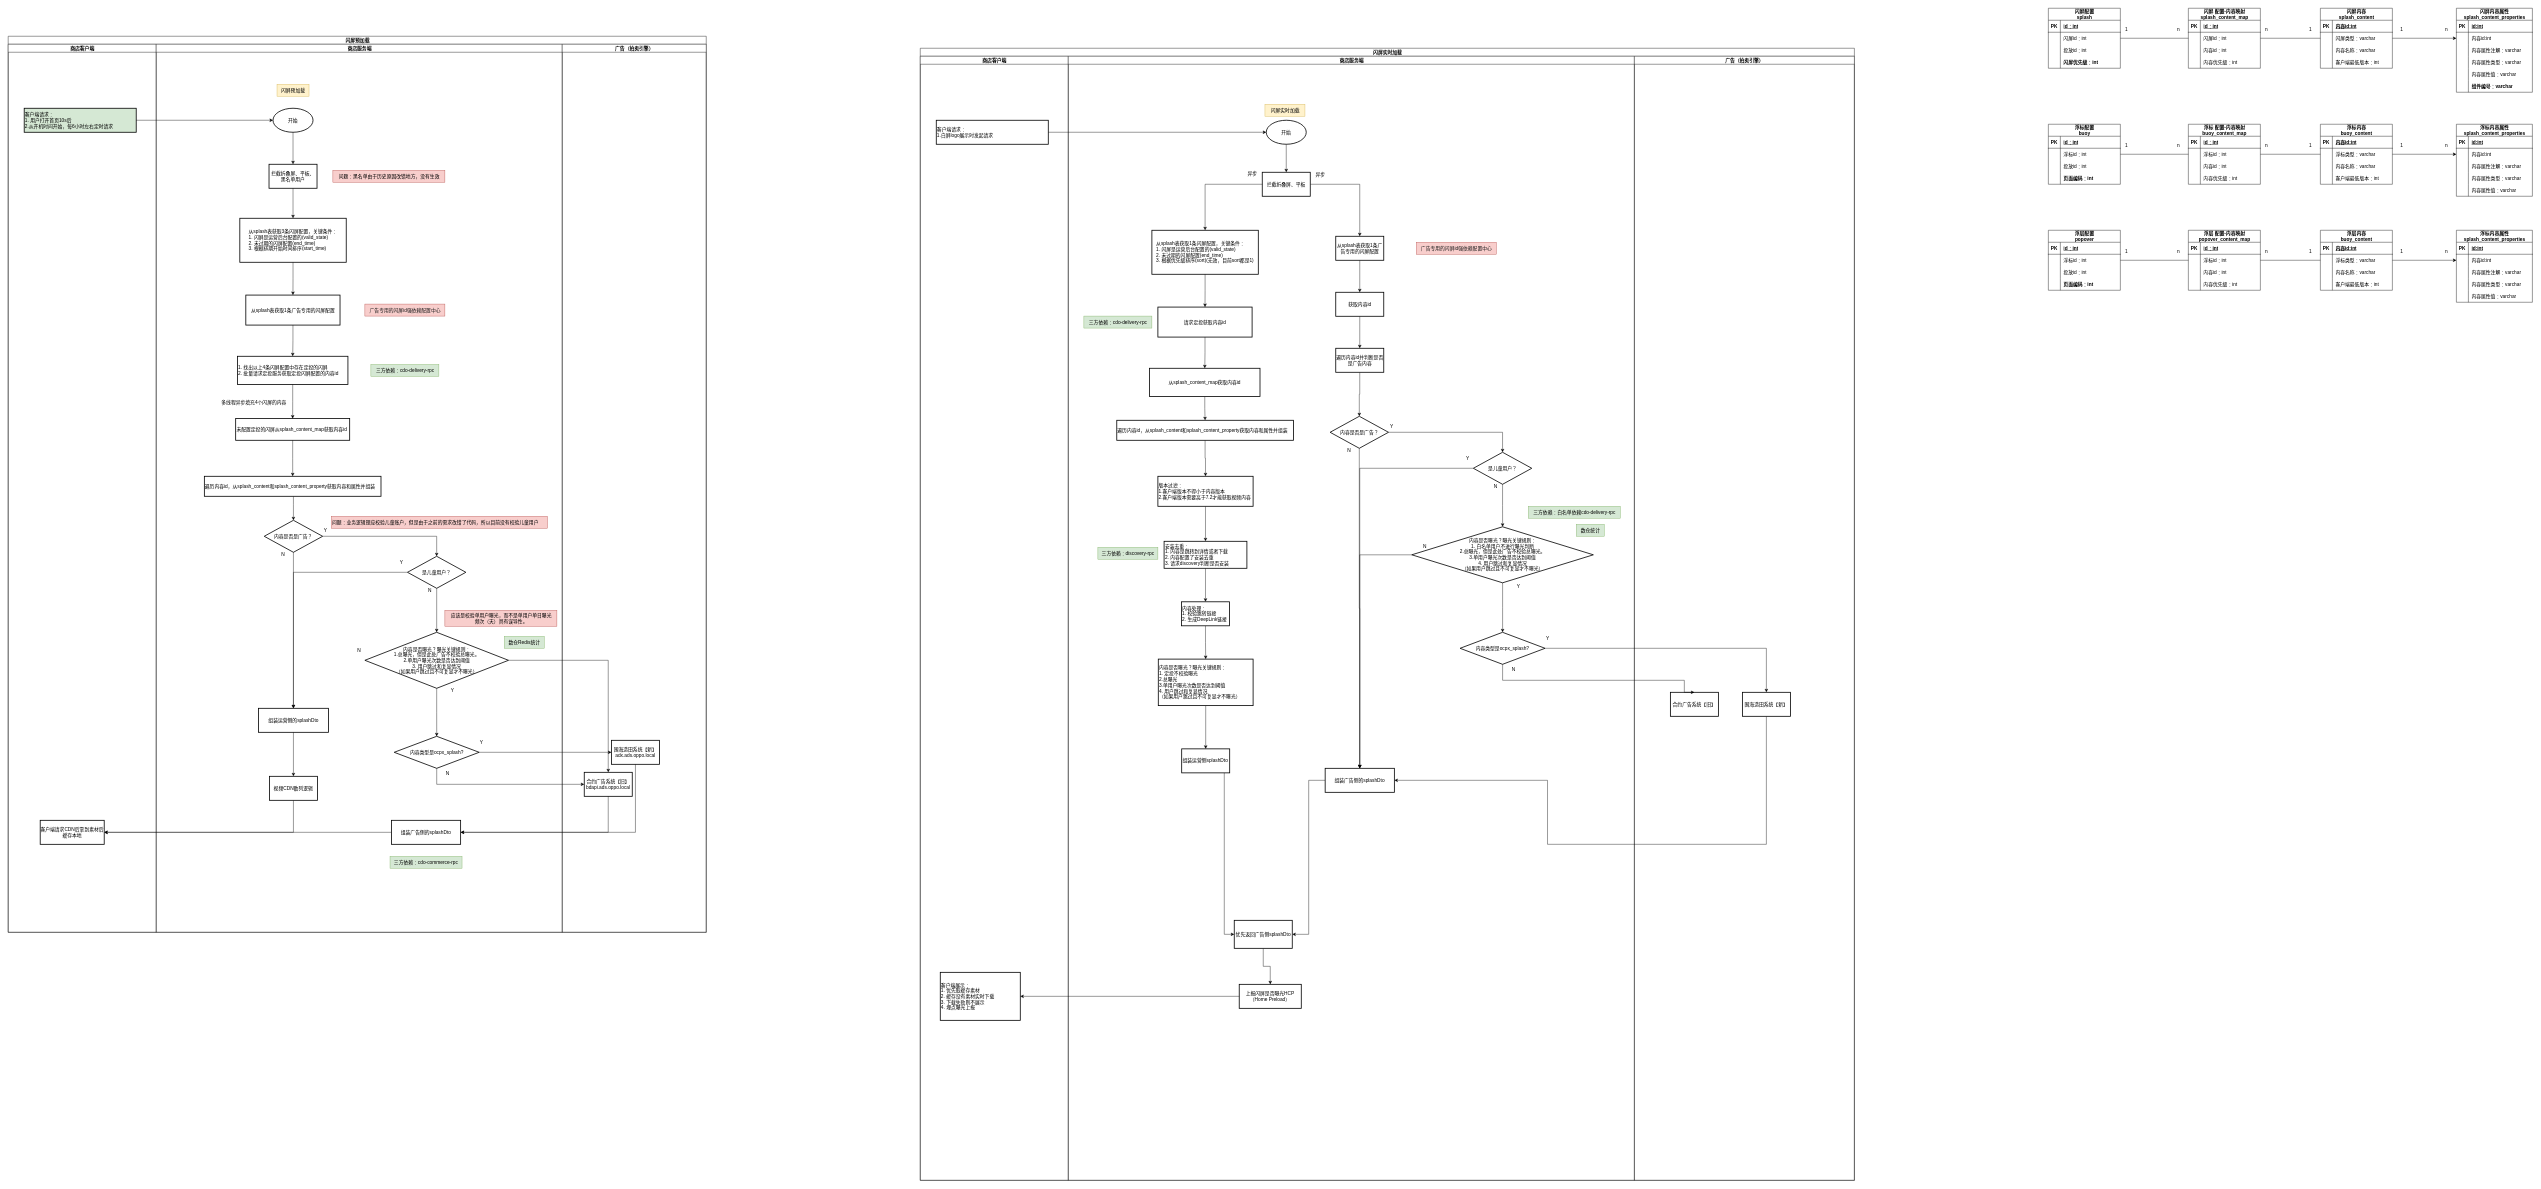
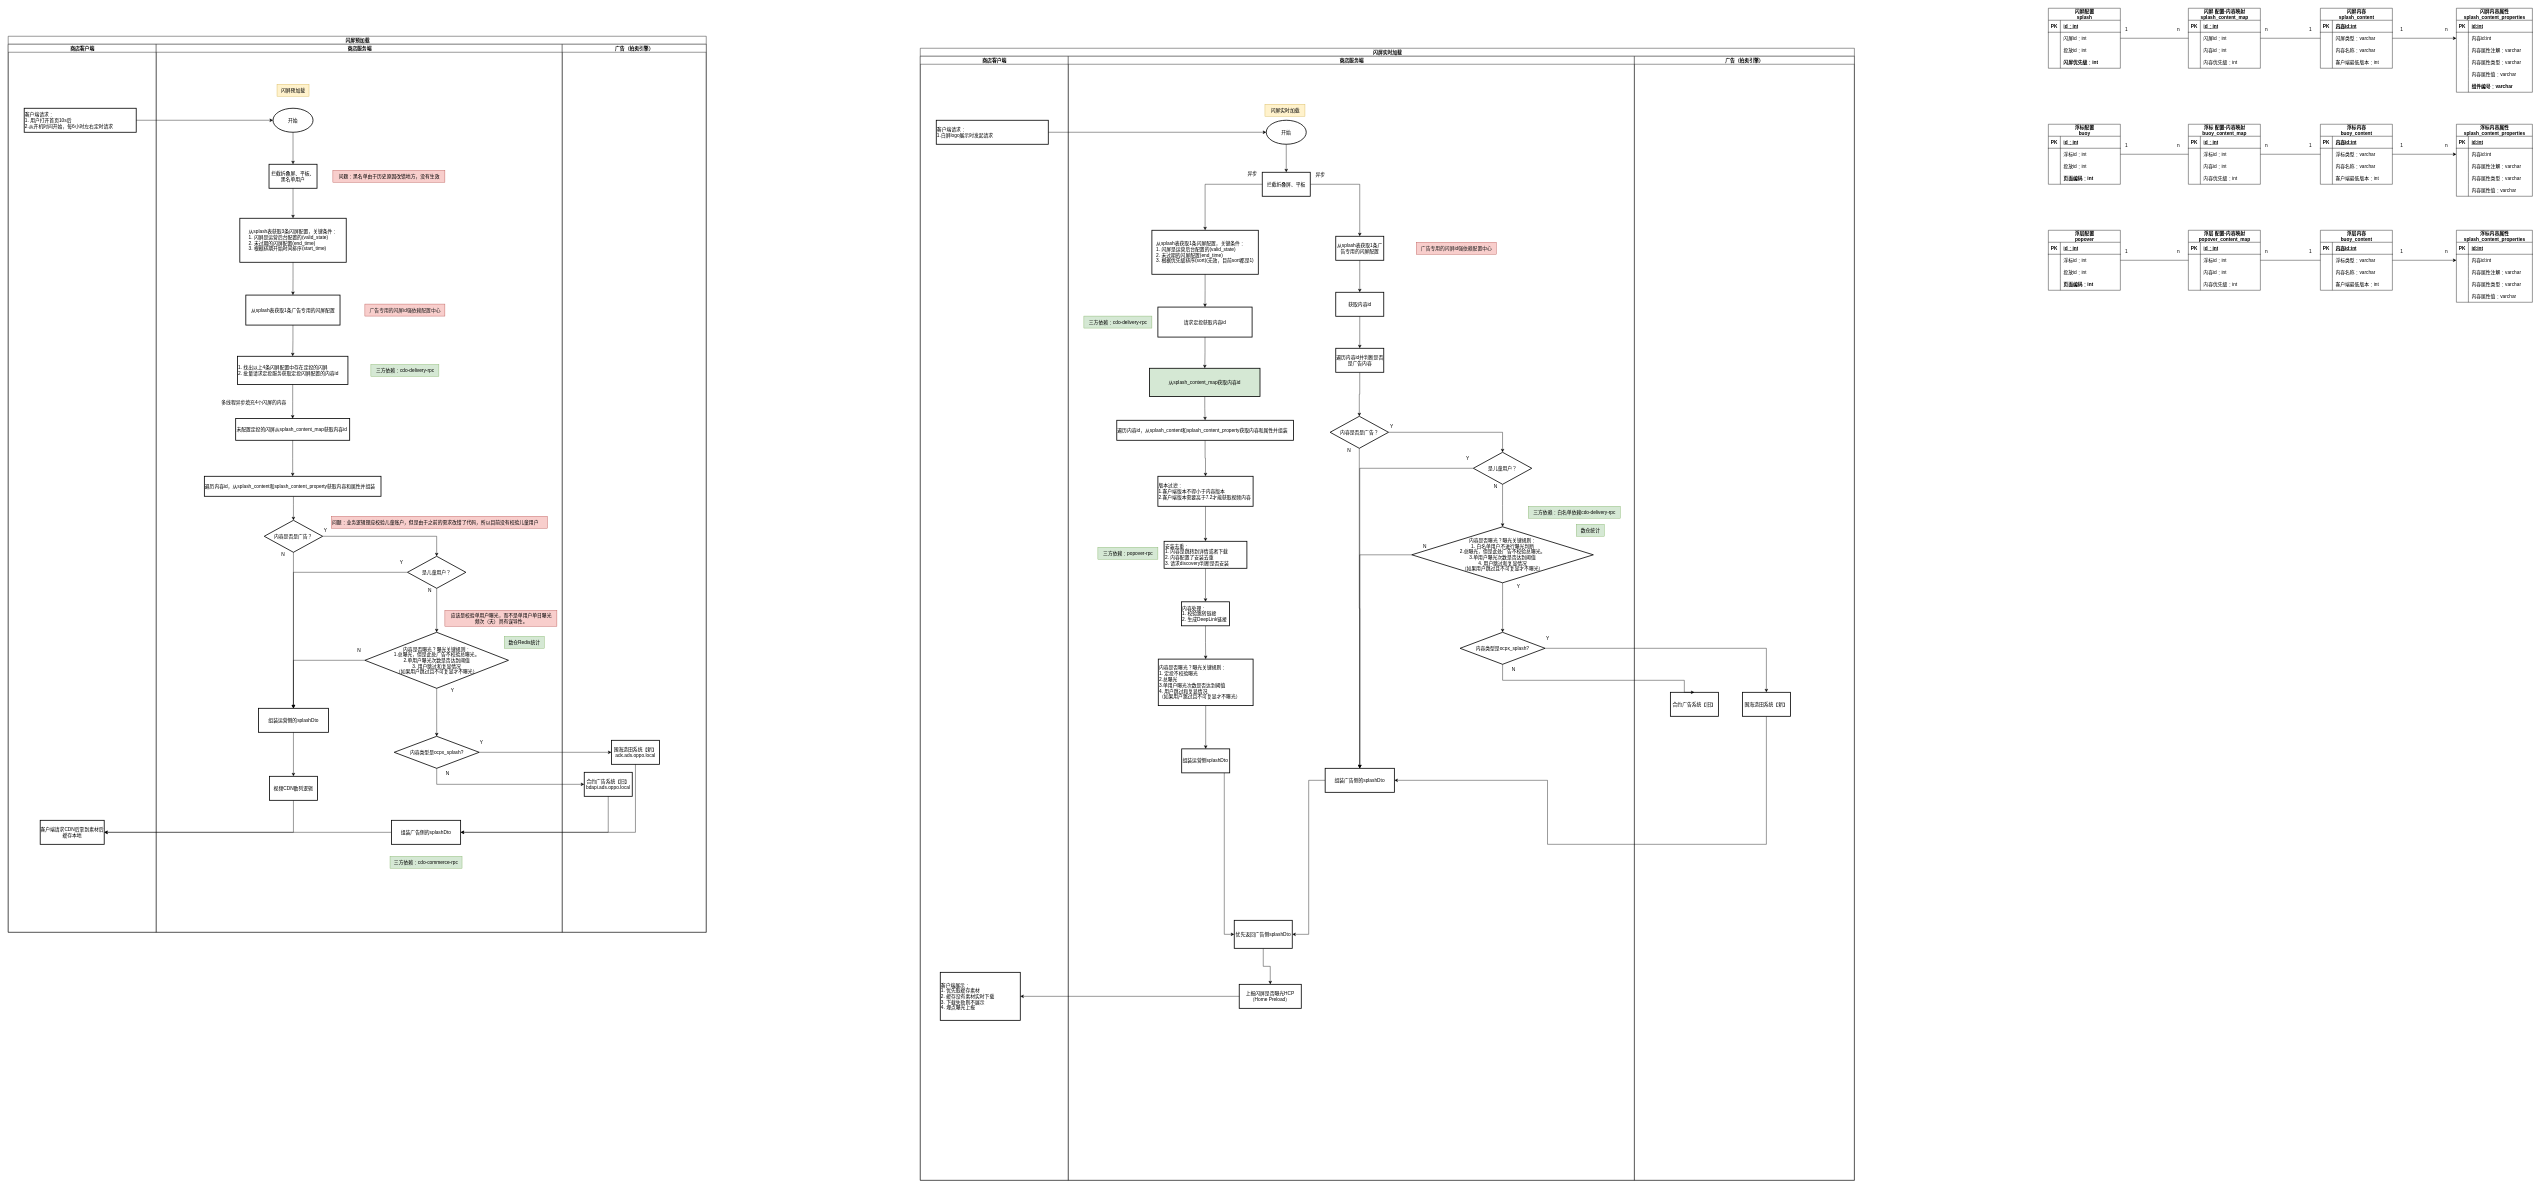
node "客户端请求： 1. 用户打开首页10s后 2.从开机时间开始，每6小时左右定时请求": fillcolor #d5e8d4 -> #ffffff
node "从splash_content_map获取内容id": fillcolor #ffffff -> #d5e8d4
node "三方依赖：discovery-rpc": label "三方依赖：discovery-rpc" -> "三方依赖：popover-rpc"
edge "内容是否曝光？曝光关键规则：1.总曝光，但是此处广告不校验总曝光。 2.单用户曝光次数是否达到阈值3. 用户跳过和复显情况 （如果用户跳过且不可复显才不曝光）" -> "合约广告系统【旧】 bdapi.ads.oppo.local": now "内容是否曝光？曝光关键规则：1.总曝光，但是此处广告不校验总曝光。 2.单用户曝光次数是否达到阈值3. 用户跳过和复显情况 （如果用户跳过且不可复显才不曝光）" -> "组装运营侧的splashDto"
